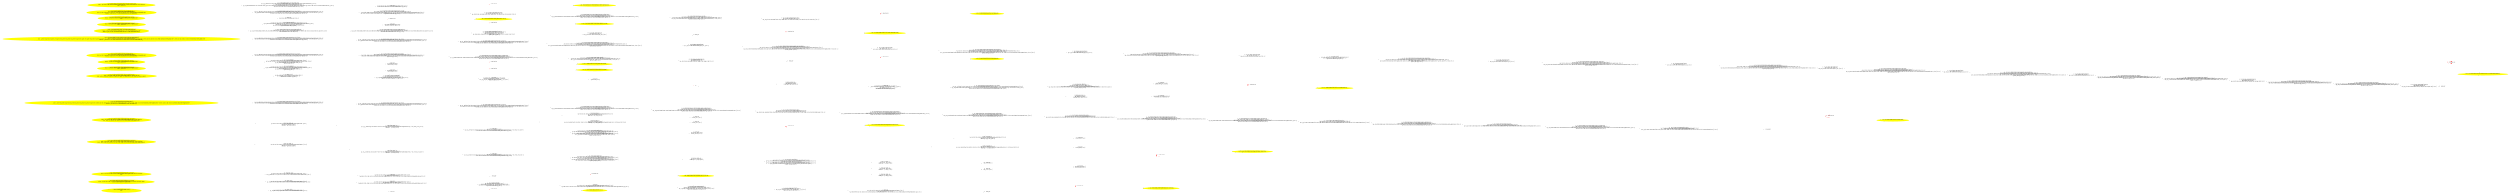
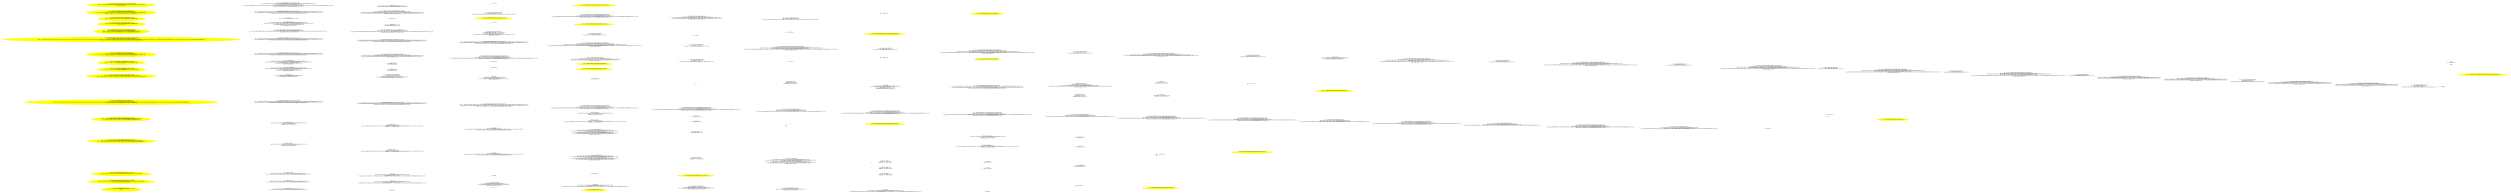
node "2: Exit void SynchronizedRunListenerTest.hashCodeDelegates()": shape ellipse -> box
